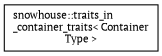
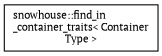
node "snowhouse::traits_in _container_traits< Container Type >": label "snowhouse::traits_in _container_traits< Container Type >" -> "snowhouse::find_in _container_traits< Container Type >"
